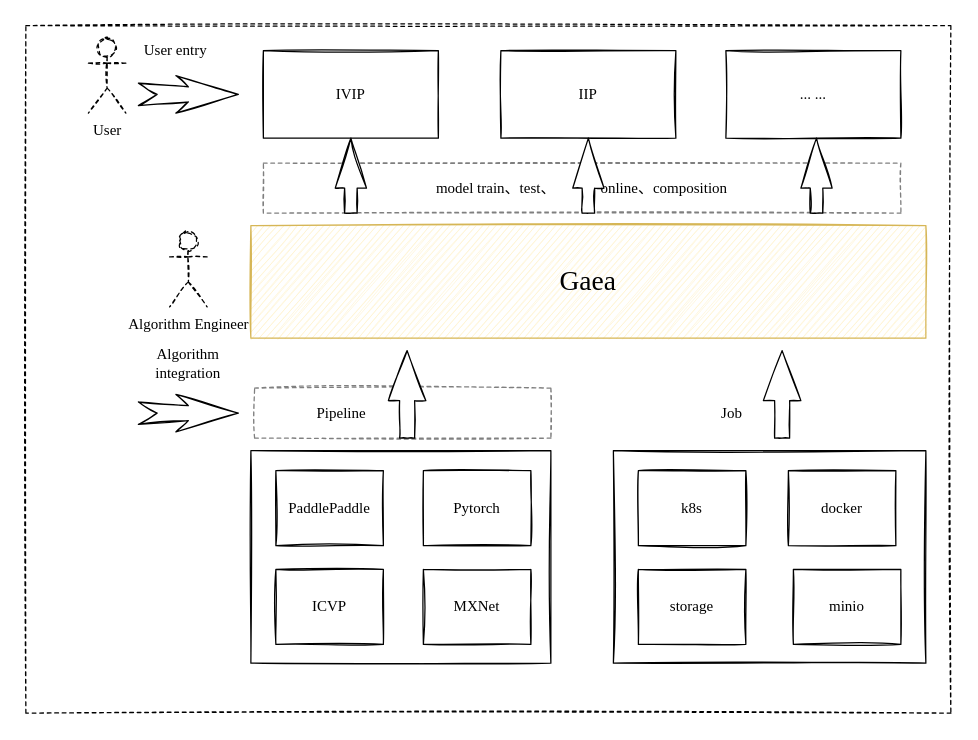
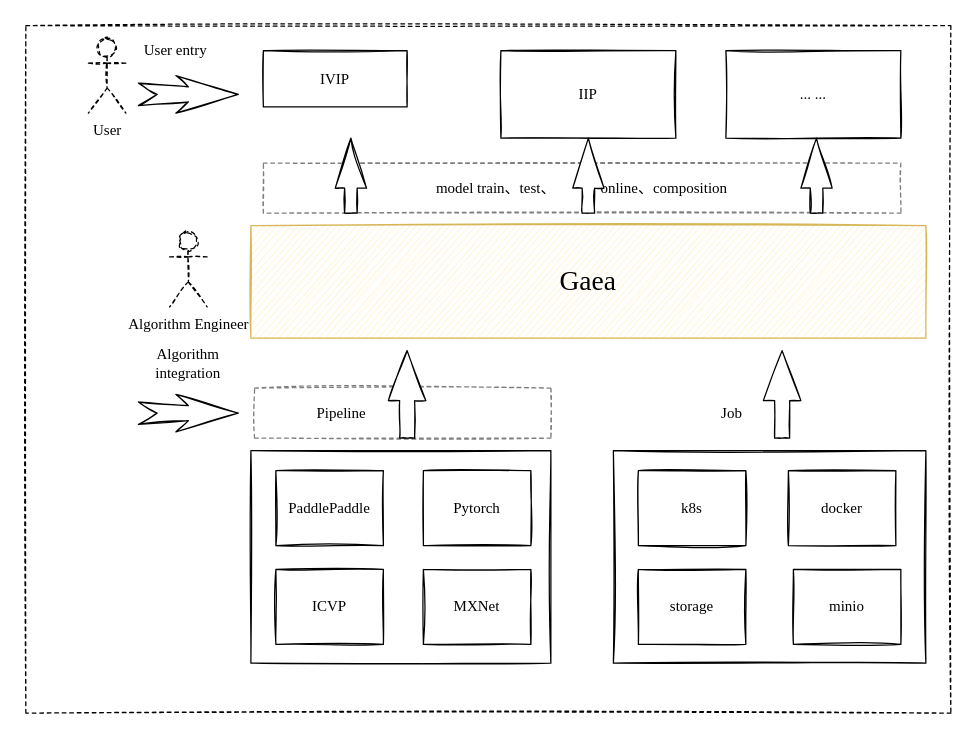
node "IVIP": size 175x88 -> 144x56
